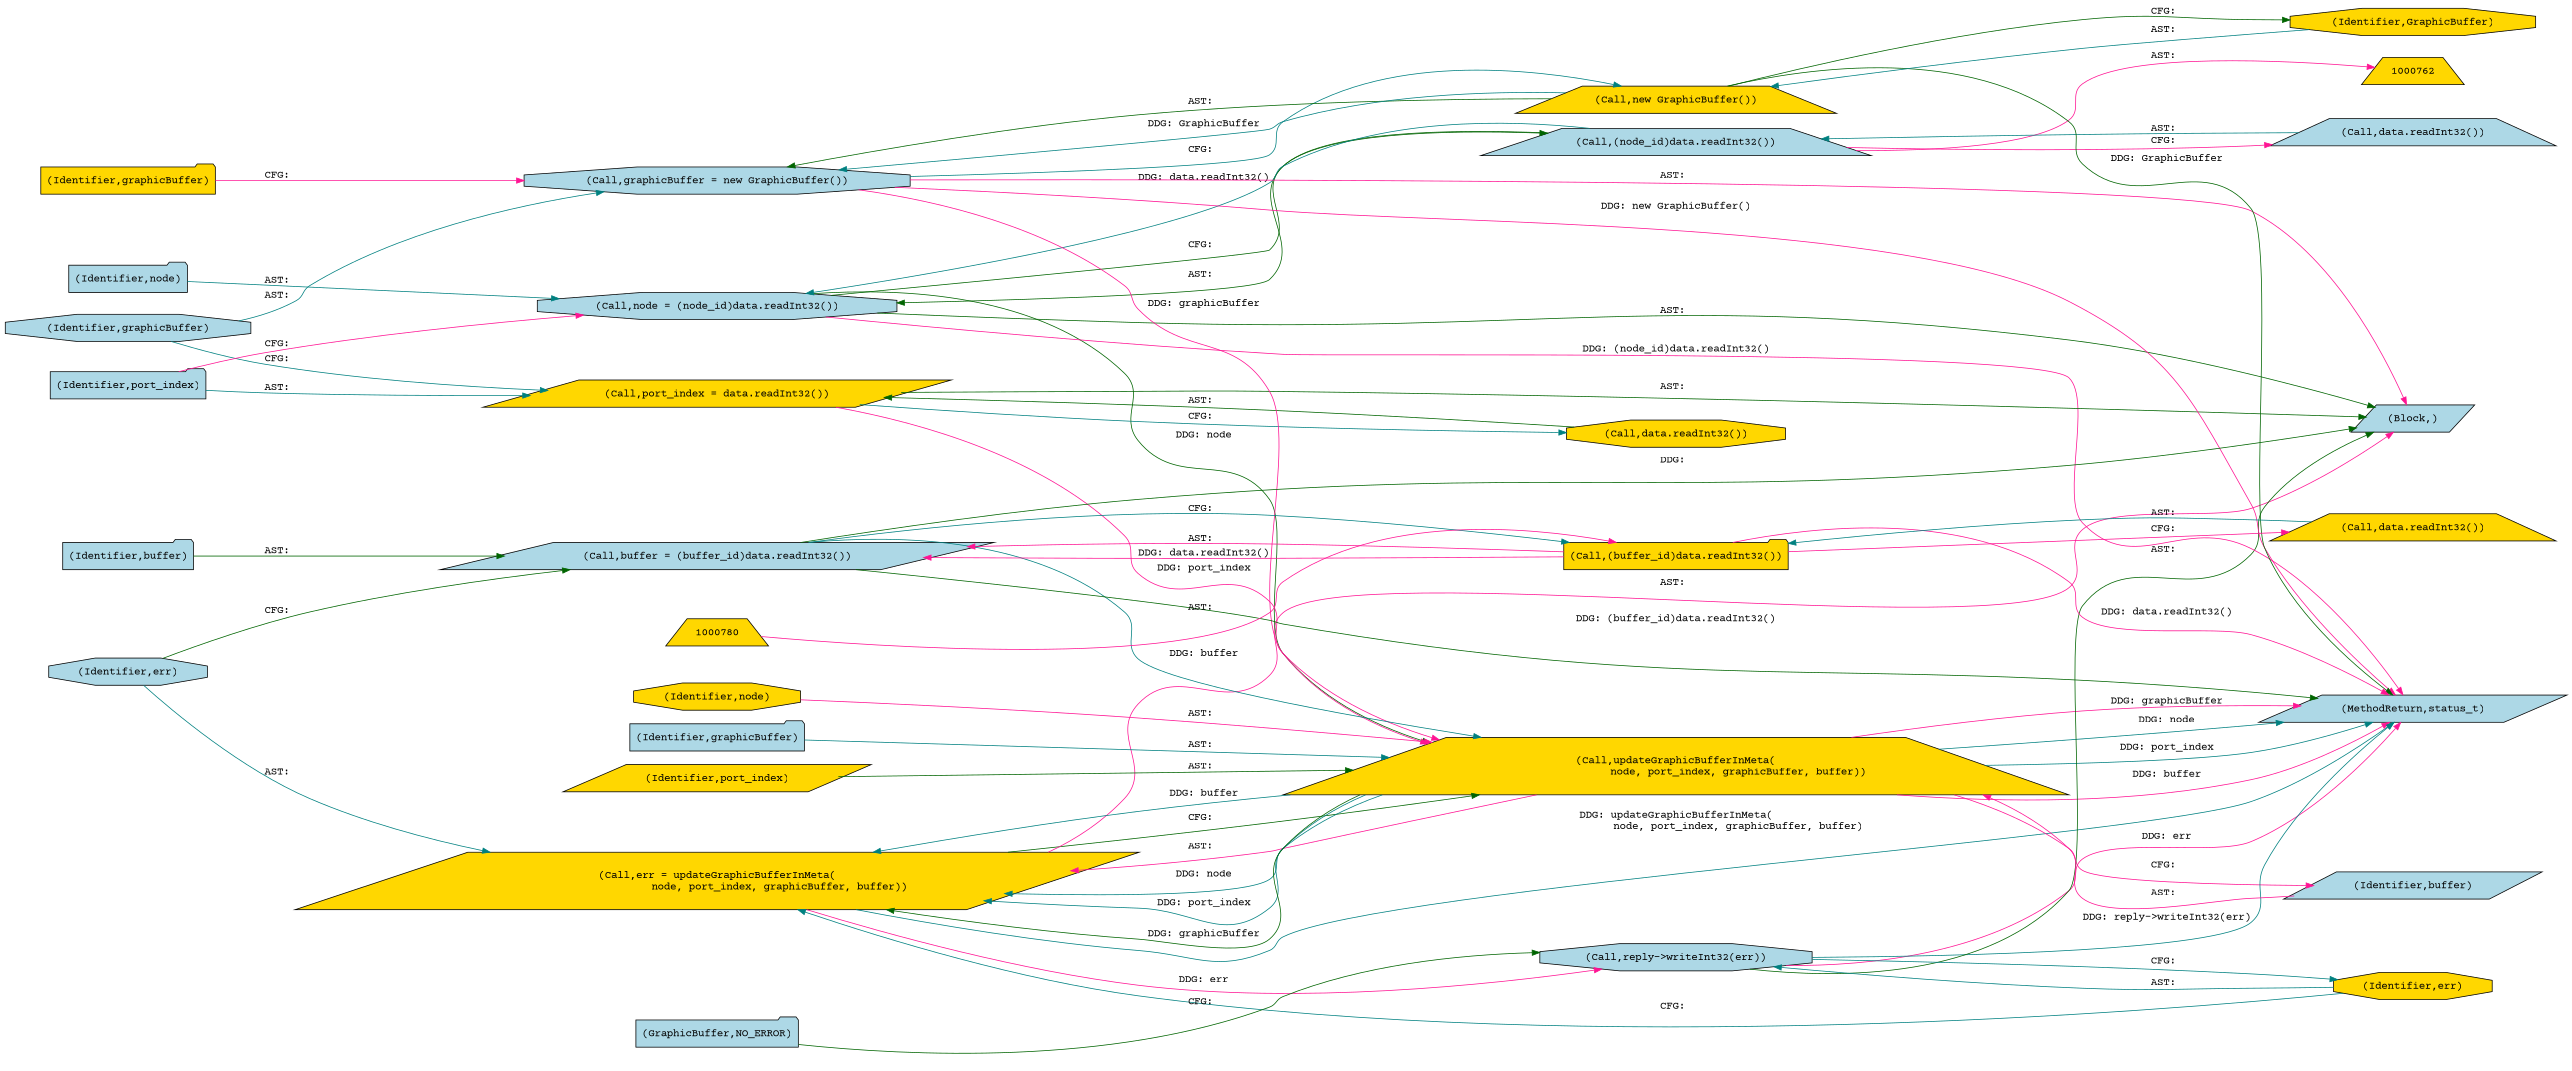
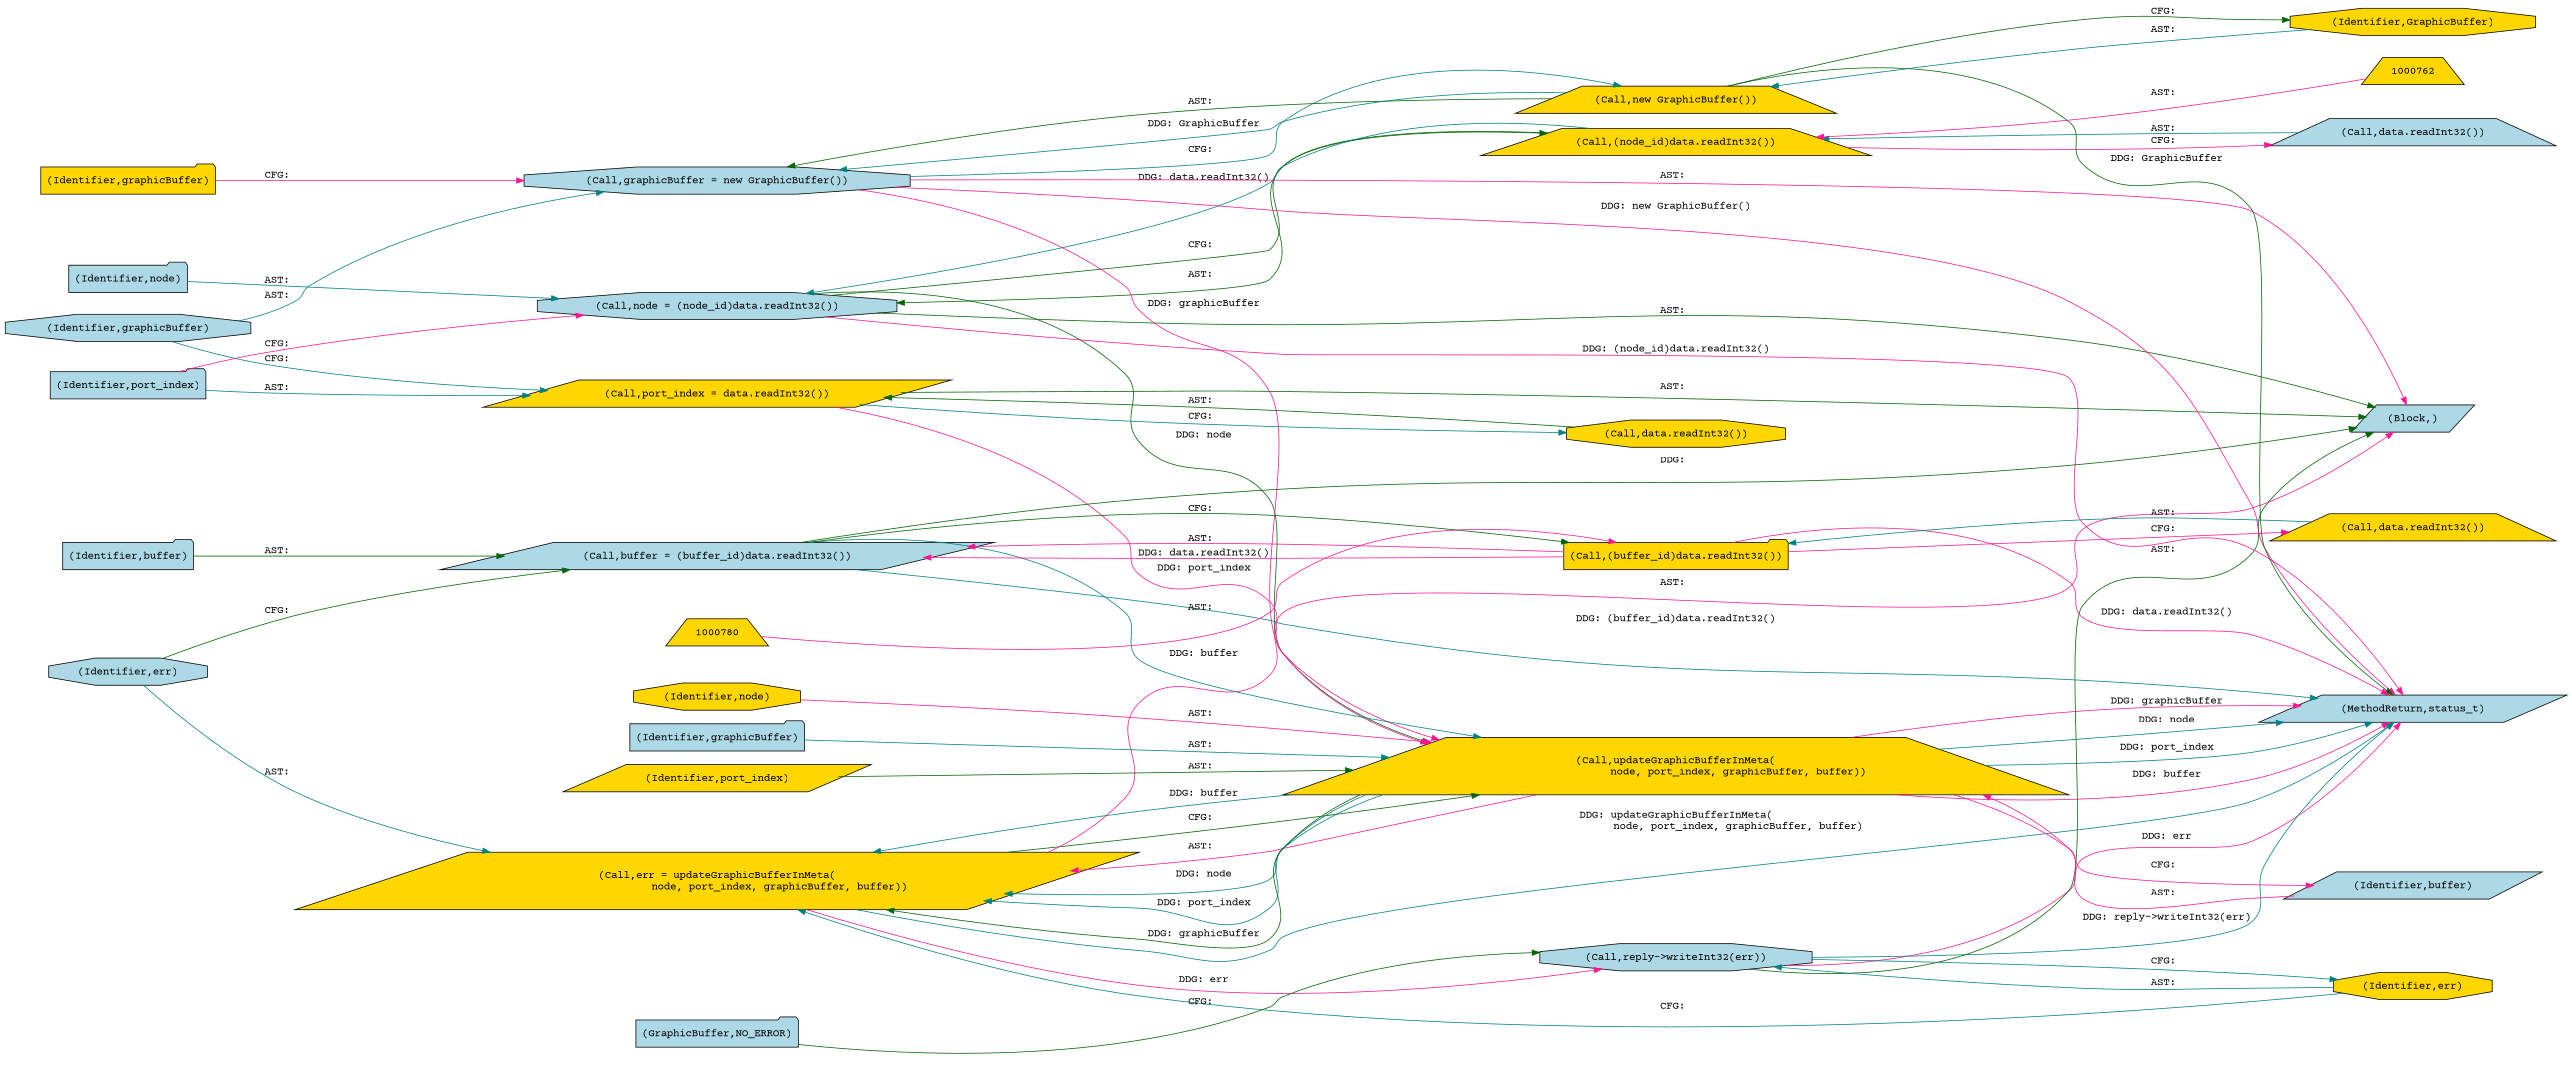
edge "(Call,(node_id)data.readInt32())" -> "1000762": reversed
node "(Call,(node_id)data.readInt32())": fillcolor lightblue -> gold
edge "(Call,buffer = (buffer_id)data.readInt32())" -> "(Call,(buffer_id)data.readInt32())": color teal -> darkgreen
edge "(Call,buffer = (buffer_id)data.readInt32())" -> "(MethodReturn,status_t)": color darkgreen -> teal
